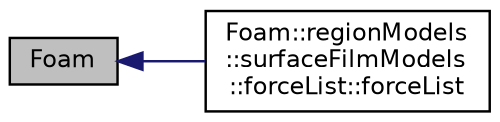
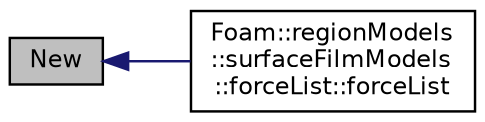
node "Foam": label "Foam" -> "New"
